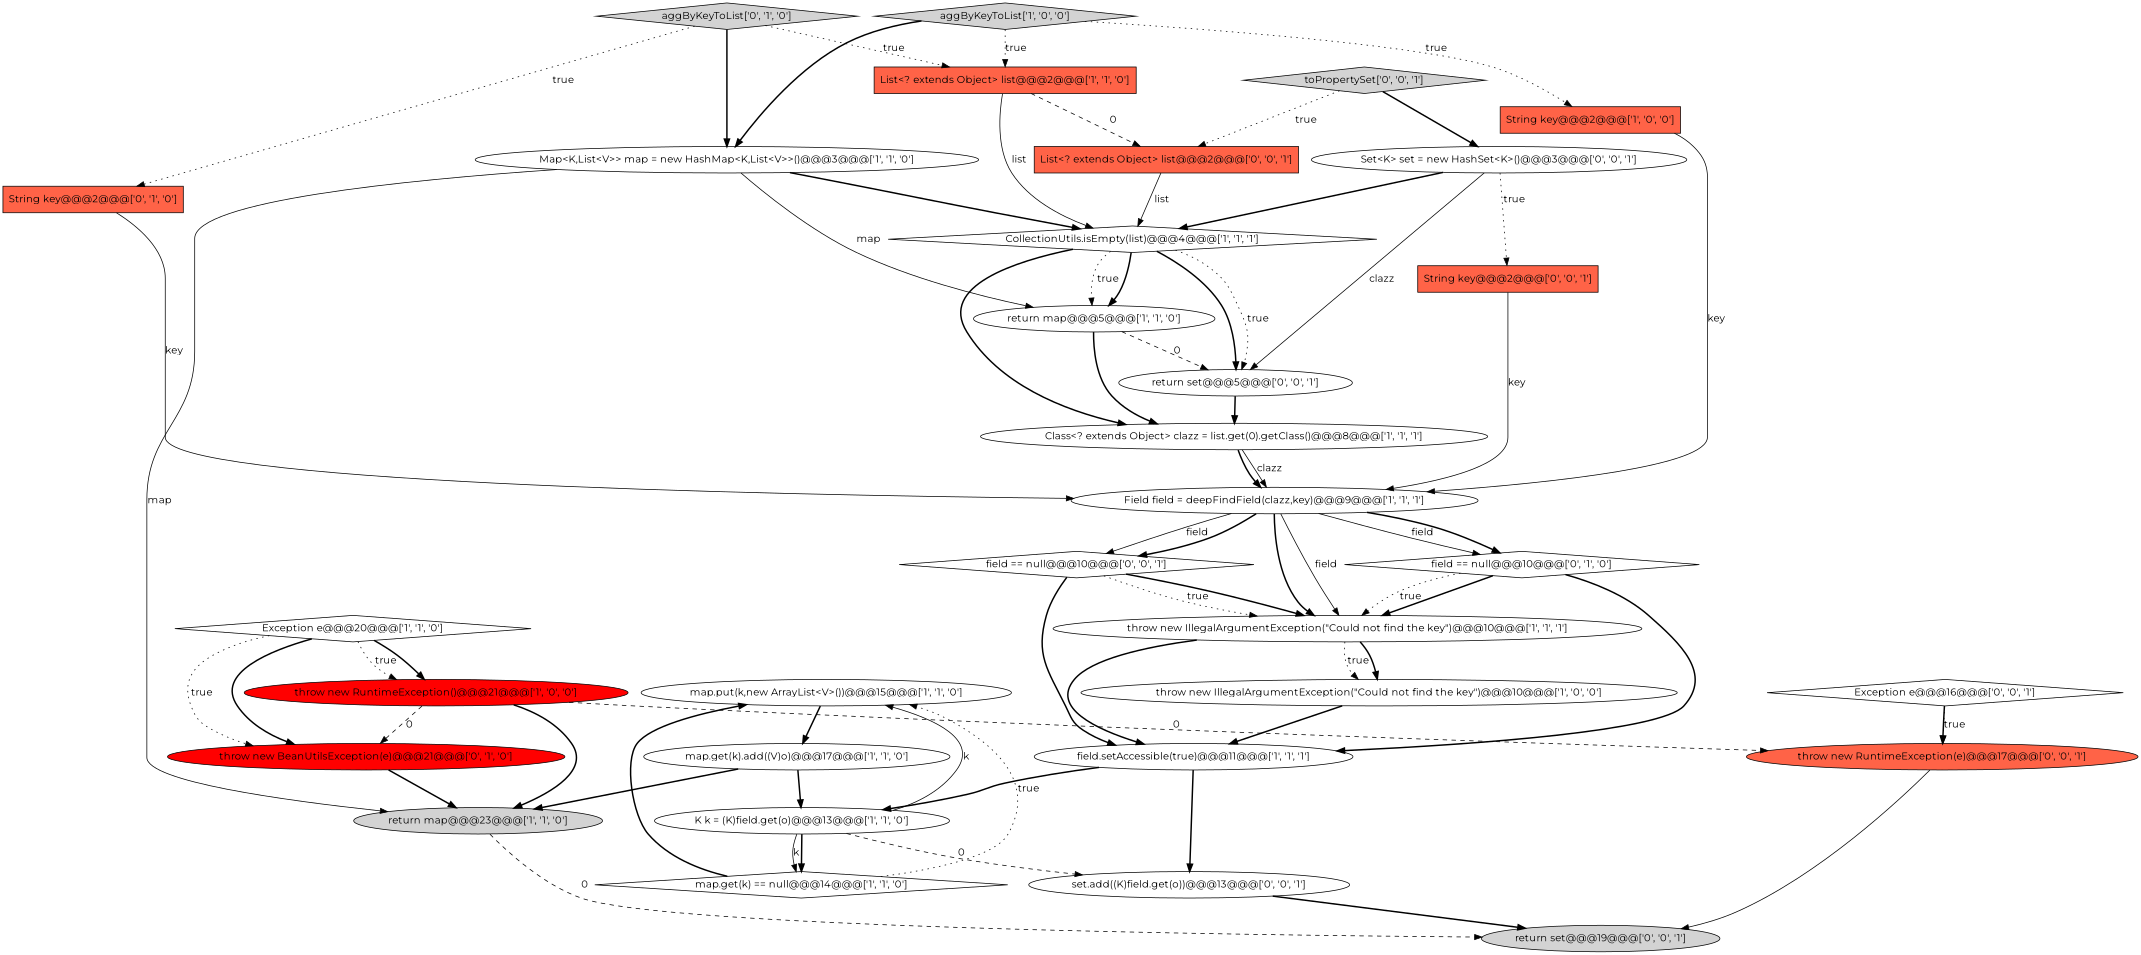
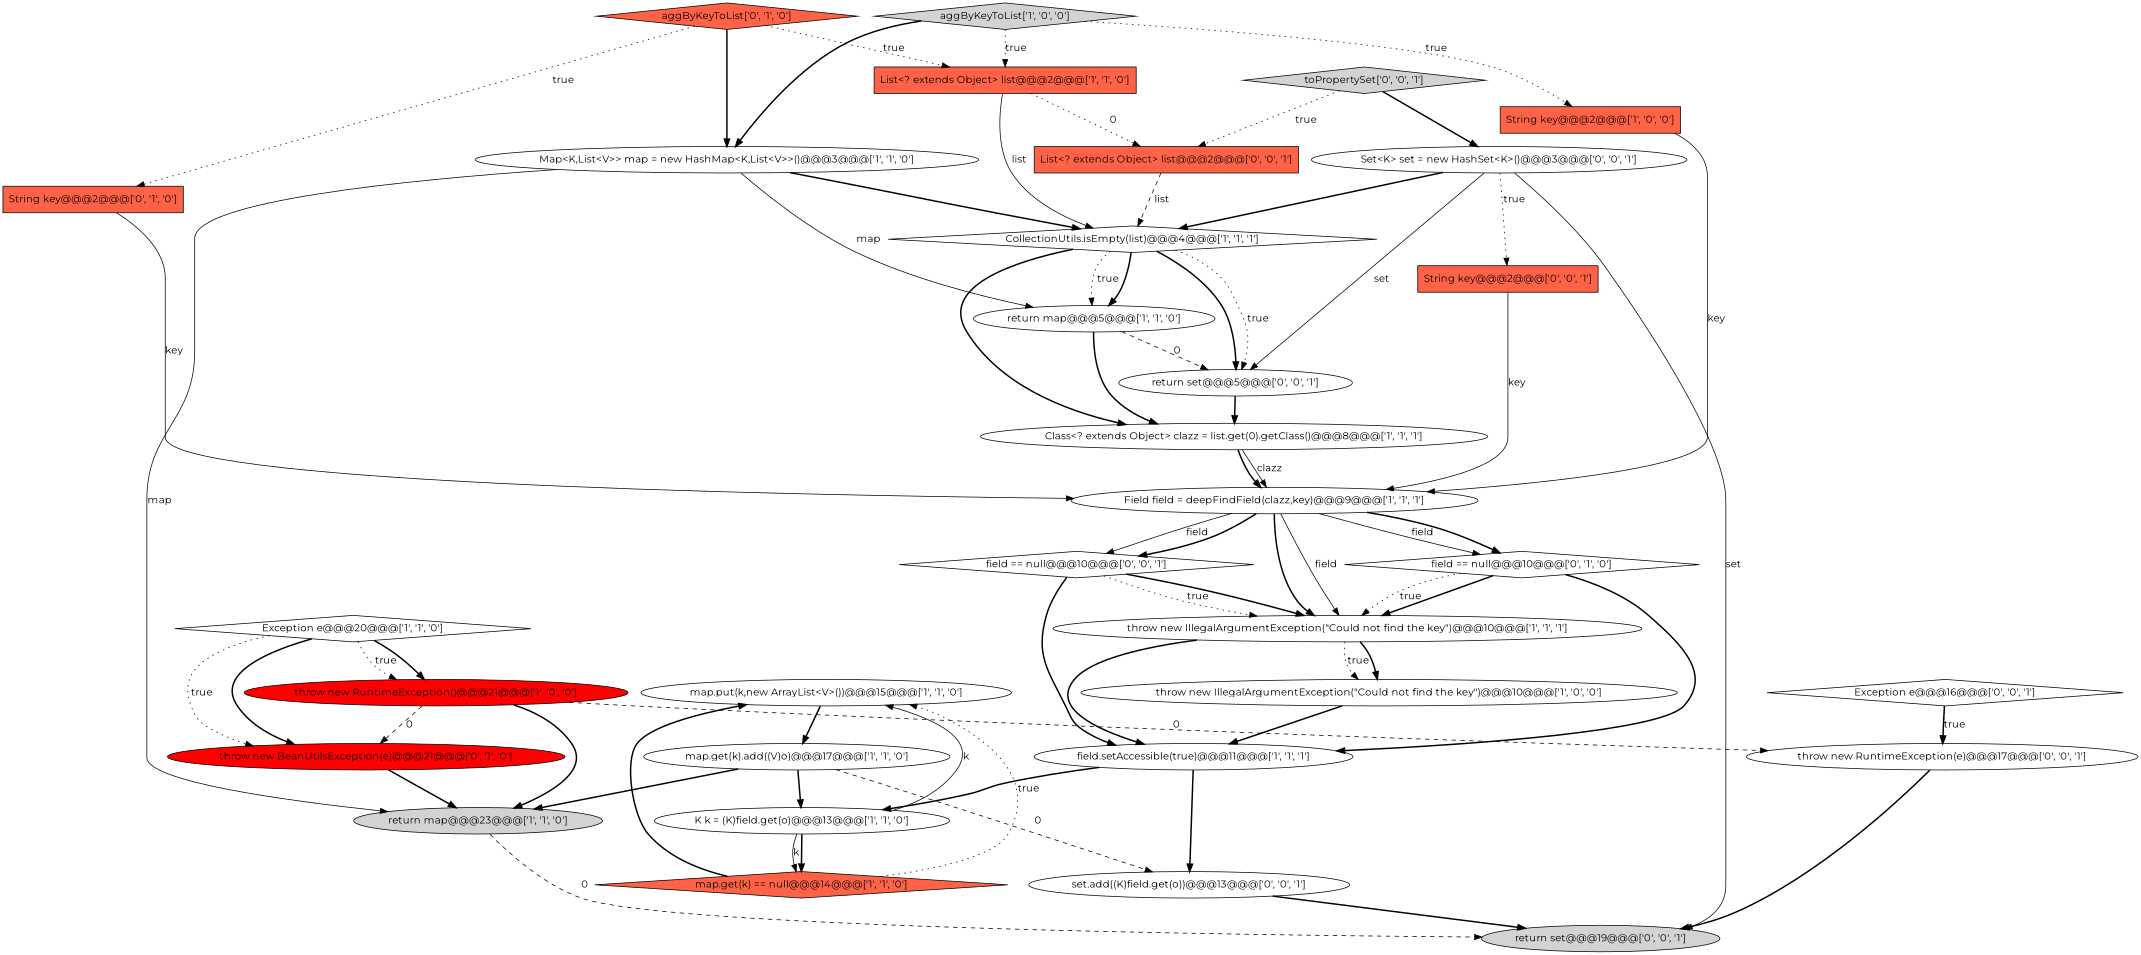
node "aggByKeyToList['0', '1', '0']": fillcolor lightgray -> tomato
edge "List<? extends Object> list@@@2@@@['1', '1', '0']" -> "List<? extends Object> list@@@2@@@['0', '0', '1']": style dashed -> dotted
edge "List<? extends Object> list@@@2@@@['0', '0', '1']" -> "CollectionUtils.isEmpty(list)@@@4@@@['1', '1', '1']": style solid -> dashed
edge "Set<K> set = new HashSet<K>()@@@3@@@['0', '0', '1']" -> "return set@@@5@@@['0', '0', '1']": label "clazz" -> "set"
edge "Set<K> set = new HashSet<K>()@@@3@@@['0', '0', '1']" -> "return set@@@19@@@['0', '0', '1']": added, label "set"
node "throw new RuntimeException(e)@@@17@@@['0', '0', '1']": fillcolor tomato -> white
edge "K k = (K)field.get(o)@@@13@@@['1', '1', '0']" -> "set.add((K)field.get(o))@@@13@@@['0', '0', '1']": now "map.get(k).add((V)o)@@@17@@@['1', '1', '0']" -> "set.add((K)field.get(o))@@@13@@@['0', '0', '1']"
edge "throw new RuntimeException(e)@@@17@@@['0', '0', '1']" -> "return set@@@19@@@['0', '0', '1']": style solid -> bold
node "map.get(k) == null@@@14@@@['1', '1', '0']": fillcolor white -> tomato
